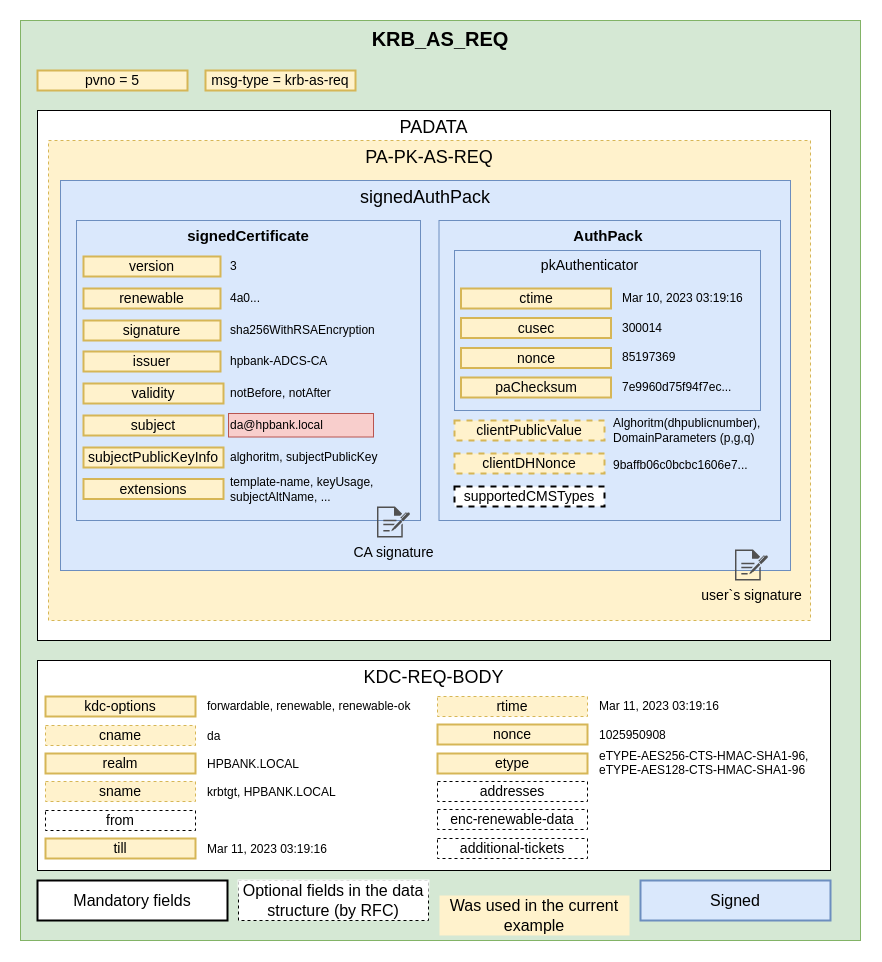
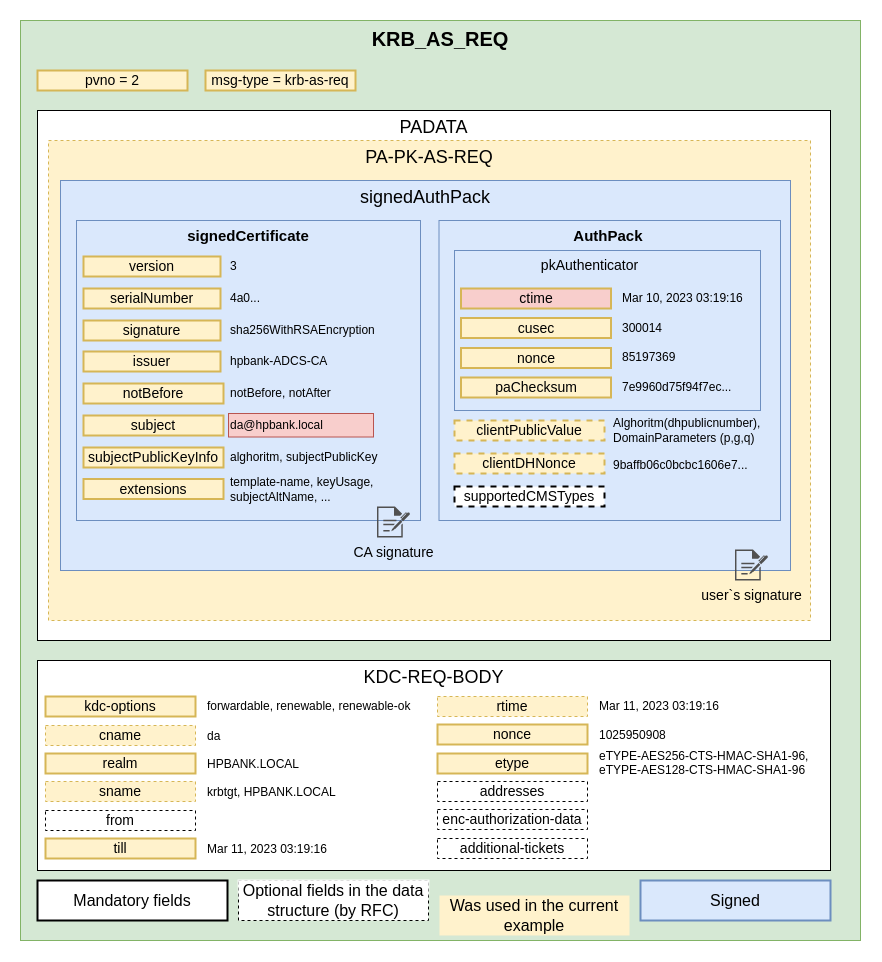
node "pvno = 5": label "pvno = 5" -> "pvno = 2"
node "renewable": label "renewable" -> "serialNumber"
node "ctime": fillcolor #fff2cc -> #f8cecc
node "validity": label "validity" -> "notBefore"
node "enc-renewable-data": label "enc-renewable-data" -> "enc-authorization-data"
